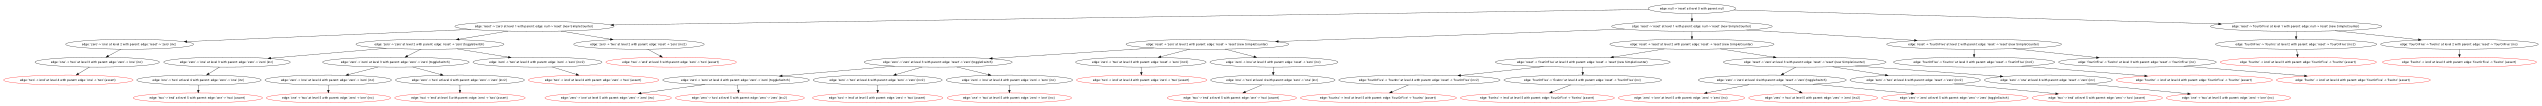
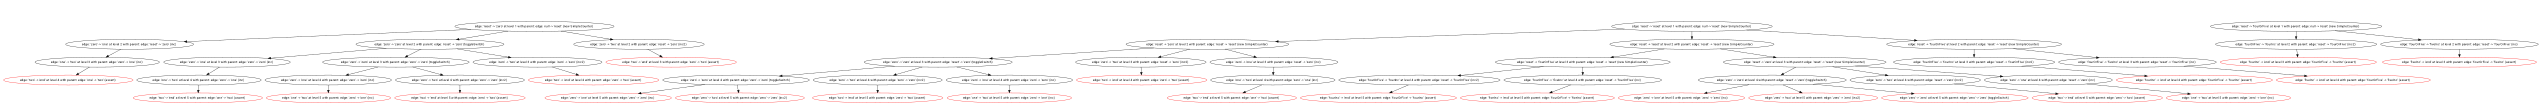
node "edge: null -> 'reset' at level 0 with parent: null": removed
